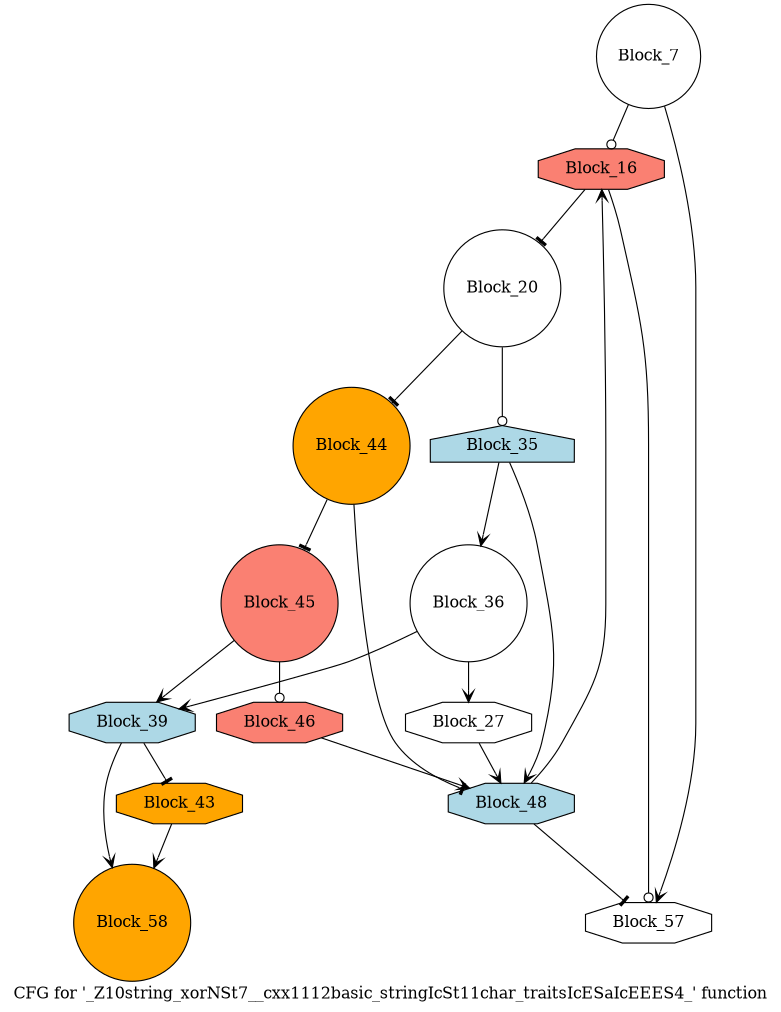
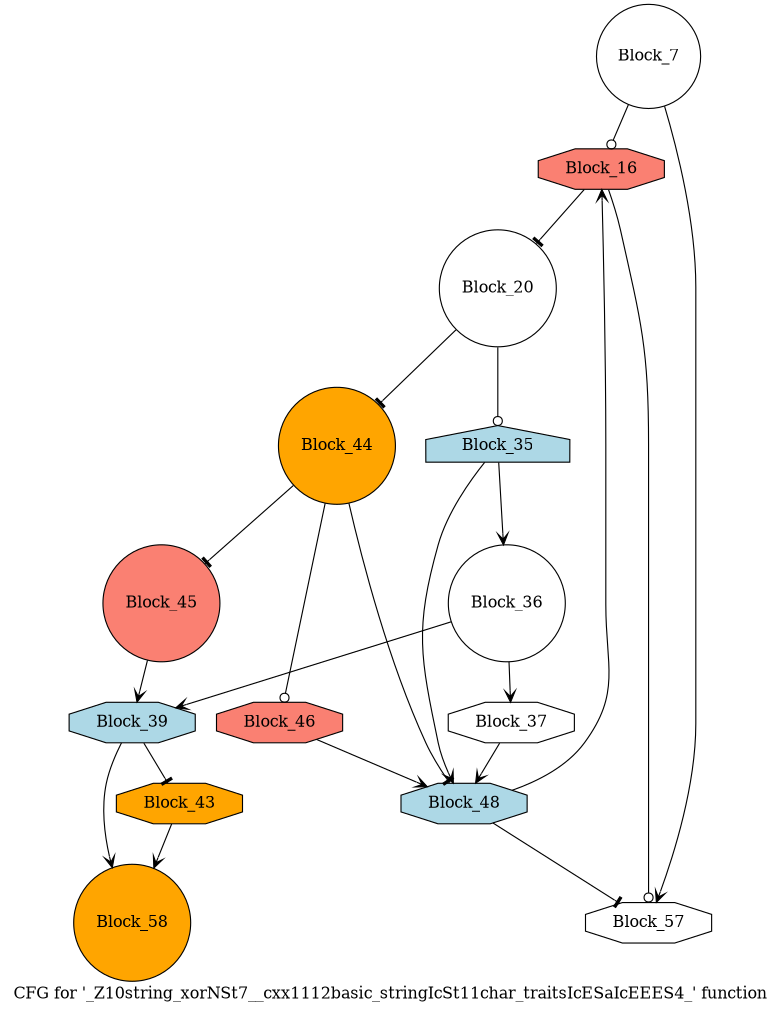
edge "Block_45" -> "Block_46": now "Block_44" -> "Block_46"
node "Block_27": label "Block_27" -> "Block_37"
